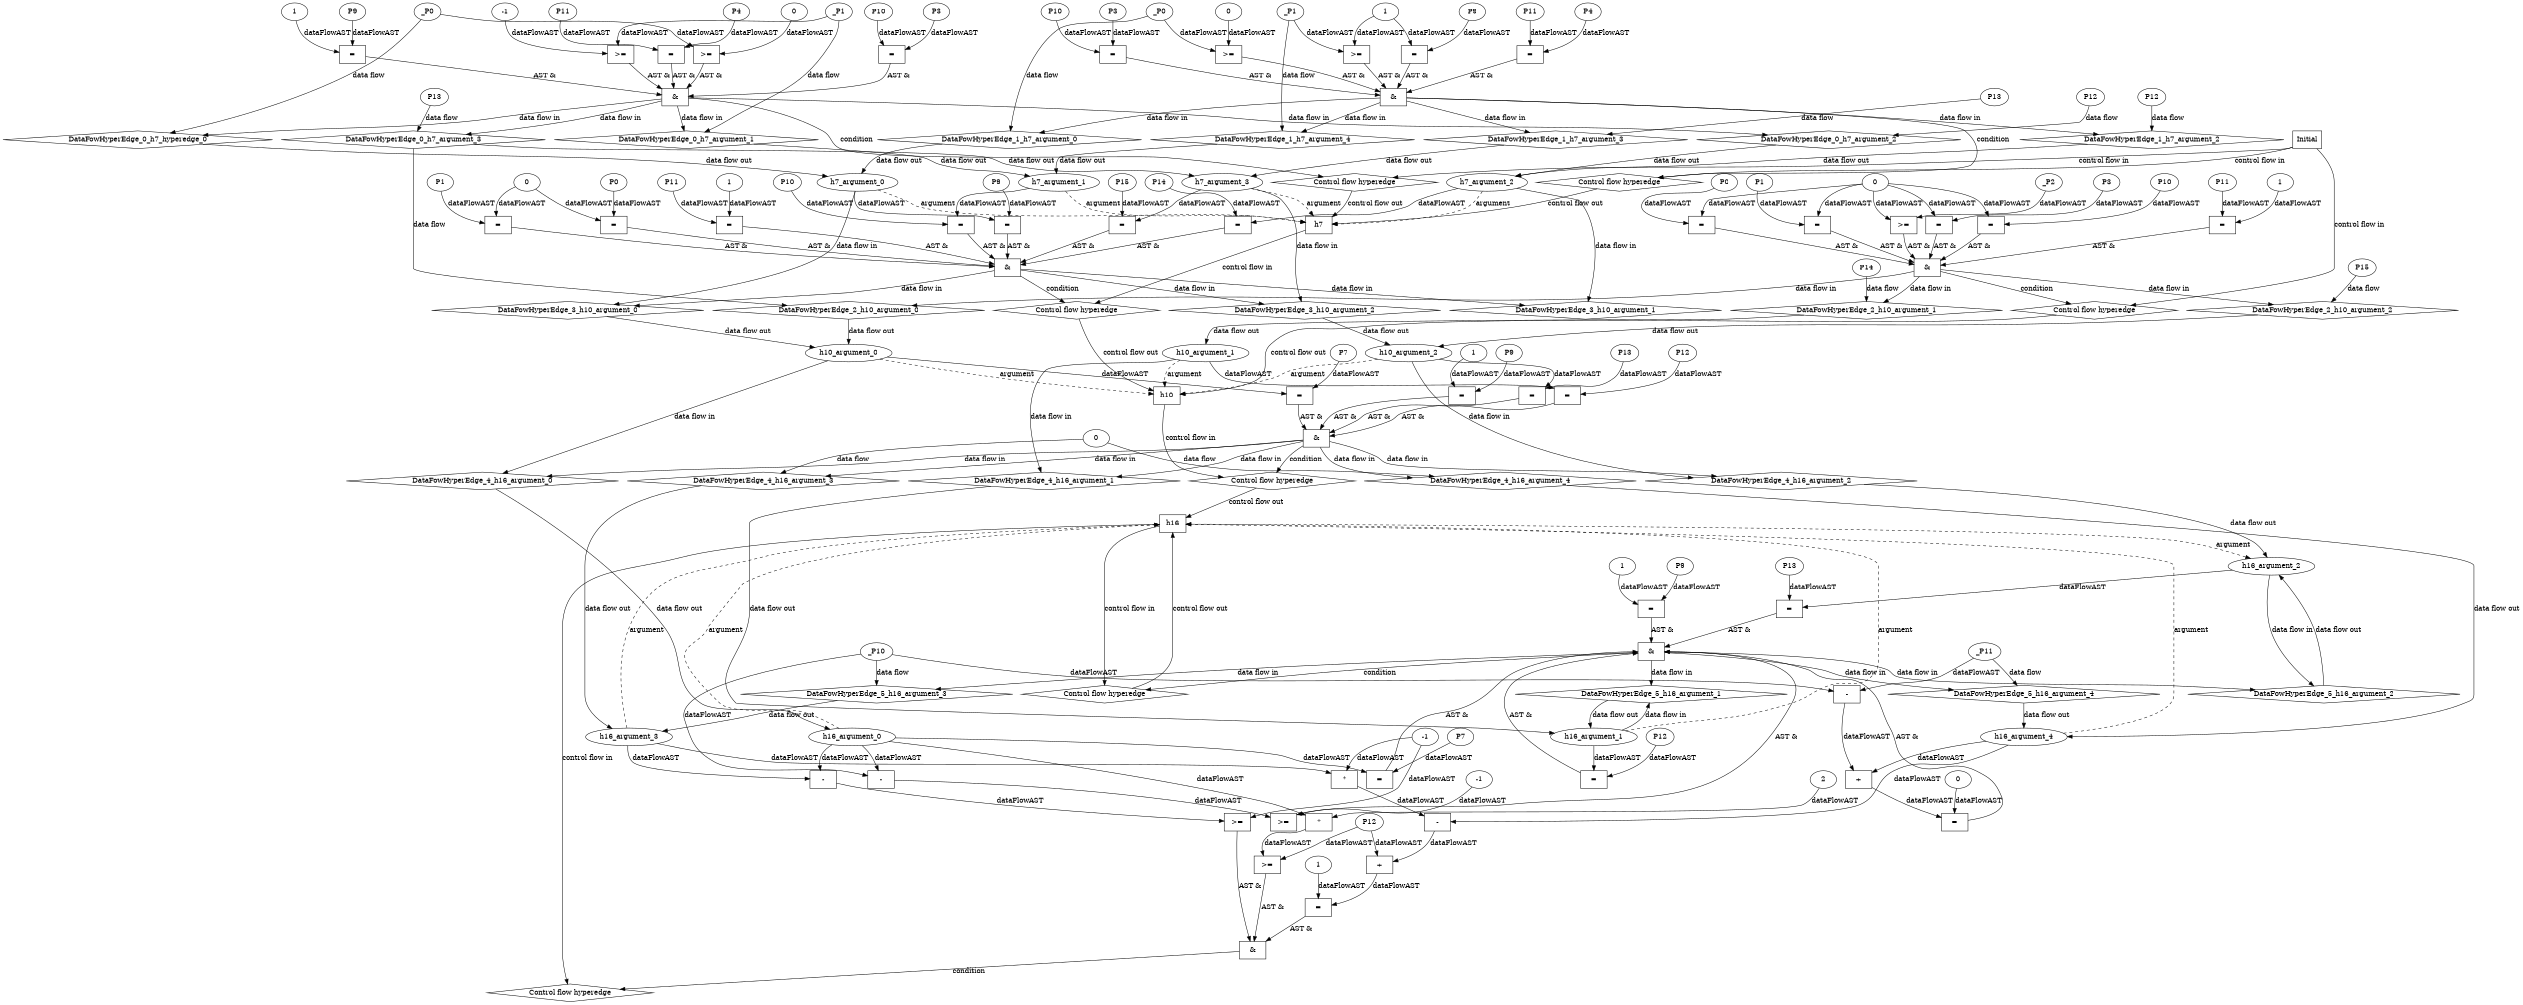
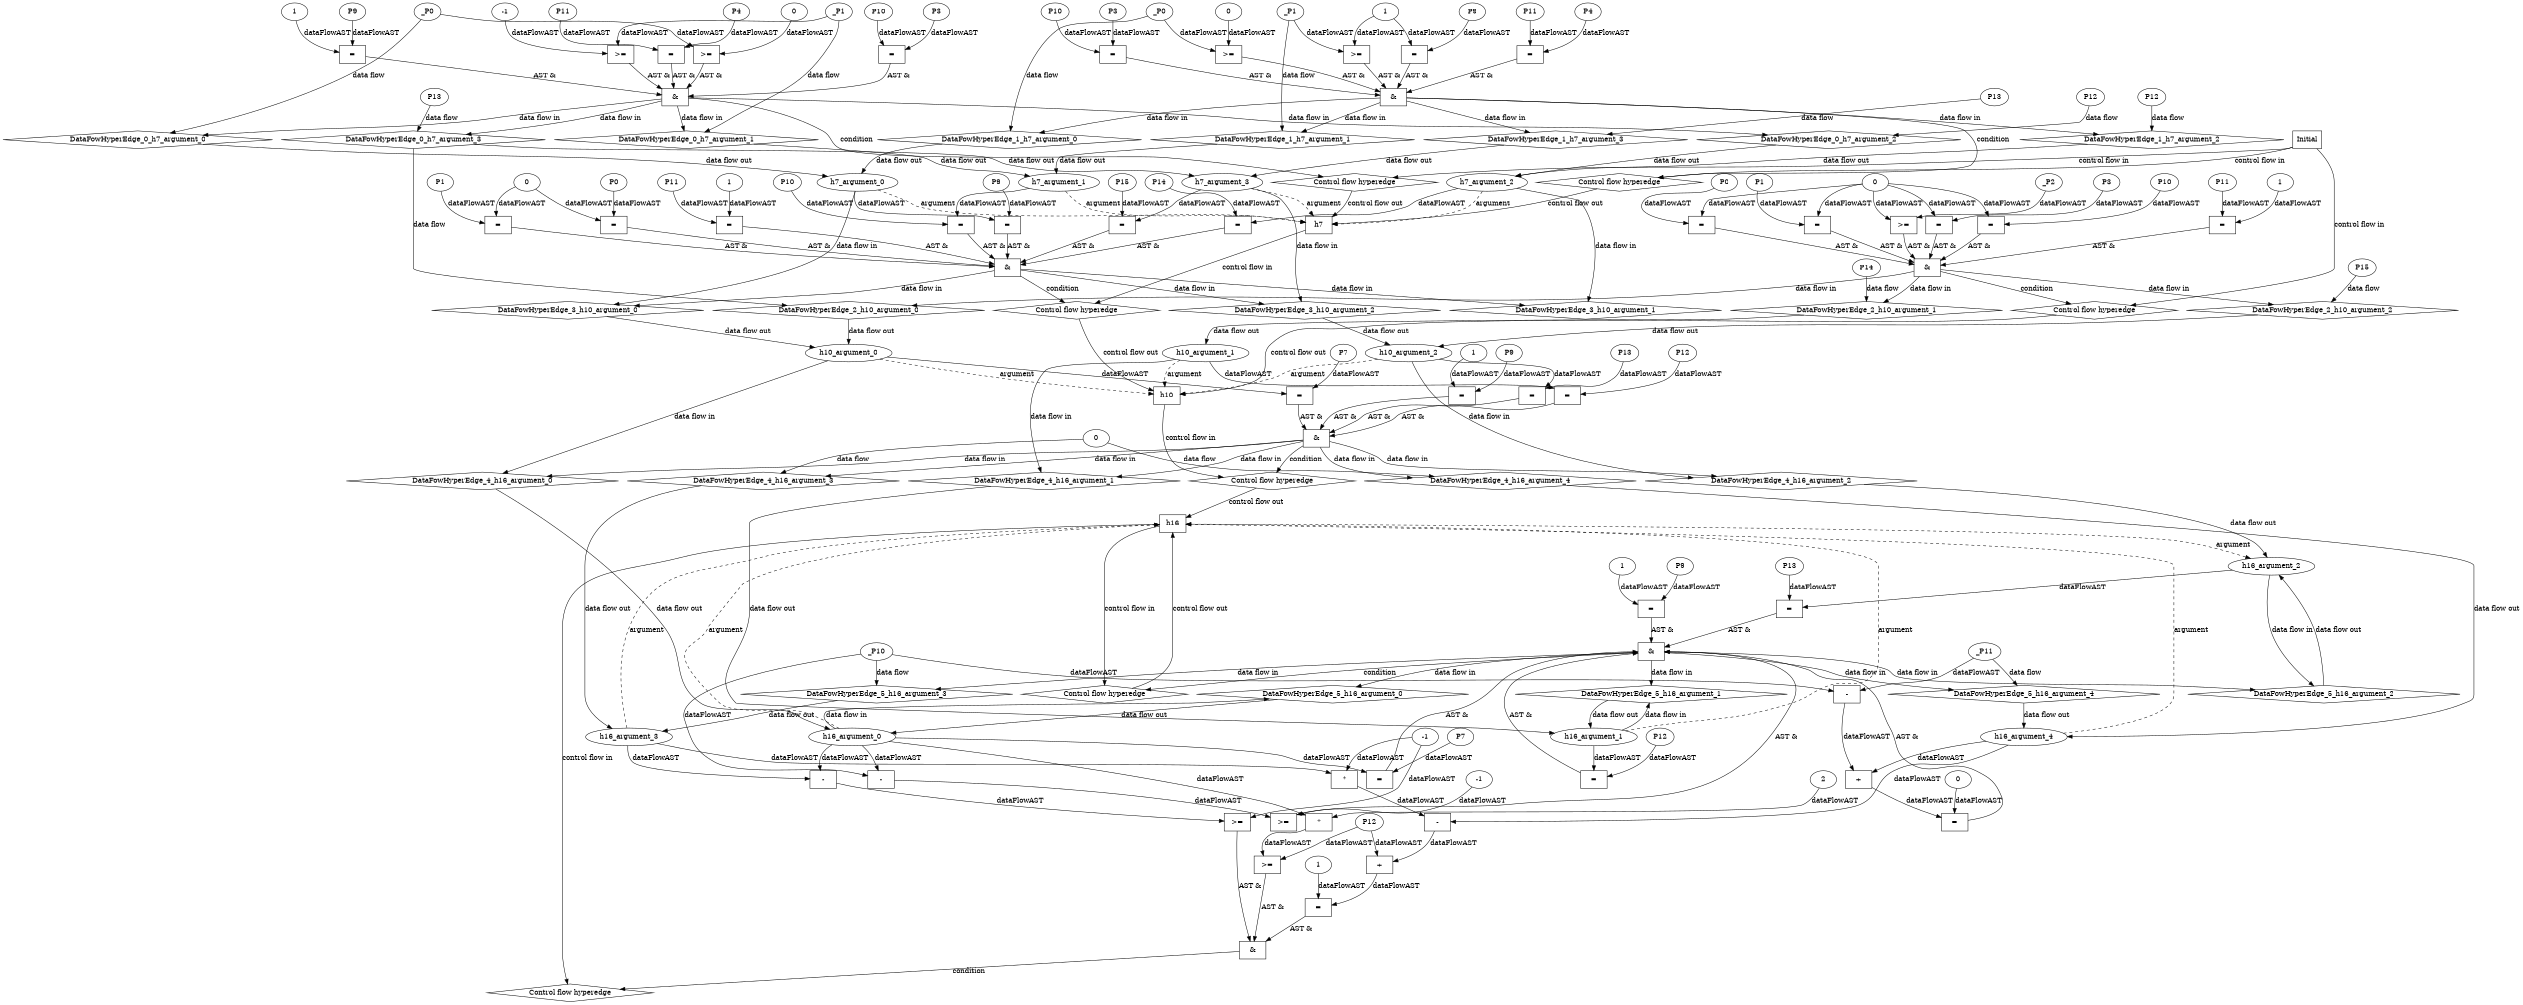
node "DataFowHyperEdge_0_h7_hyperedge_0": label "DataFowHyperEdge_0_h7_hyperedge_0" -> "DataFowHyperEdge_0_h7_argument_0"
node "DataFowHyperEdge_1_h7_argument_4": label "DataFowHyperEdge_1_h7_argument_4" -> "DataFowHyperEdge_1_h7_argument_1"
node "DataFowHyperEdge_5_h16_argument_0": added
